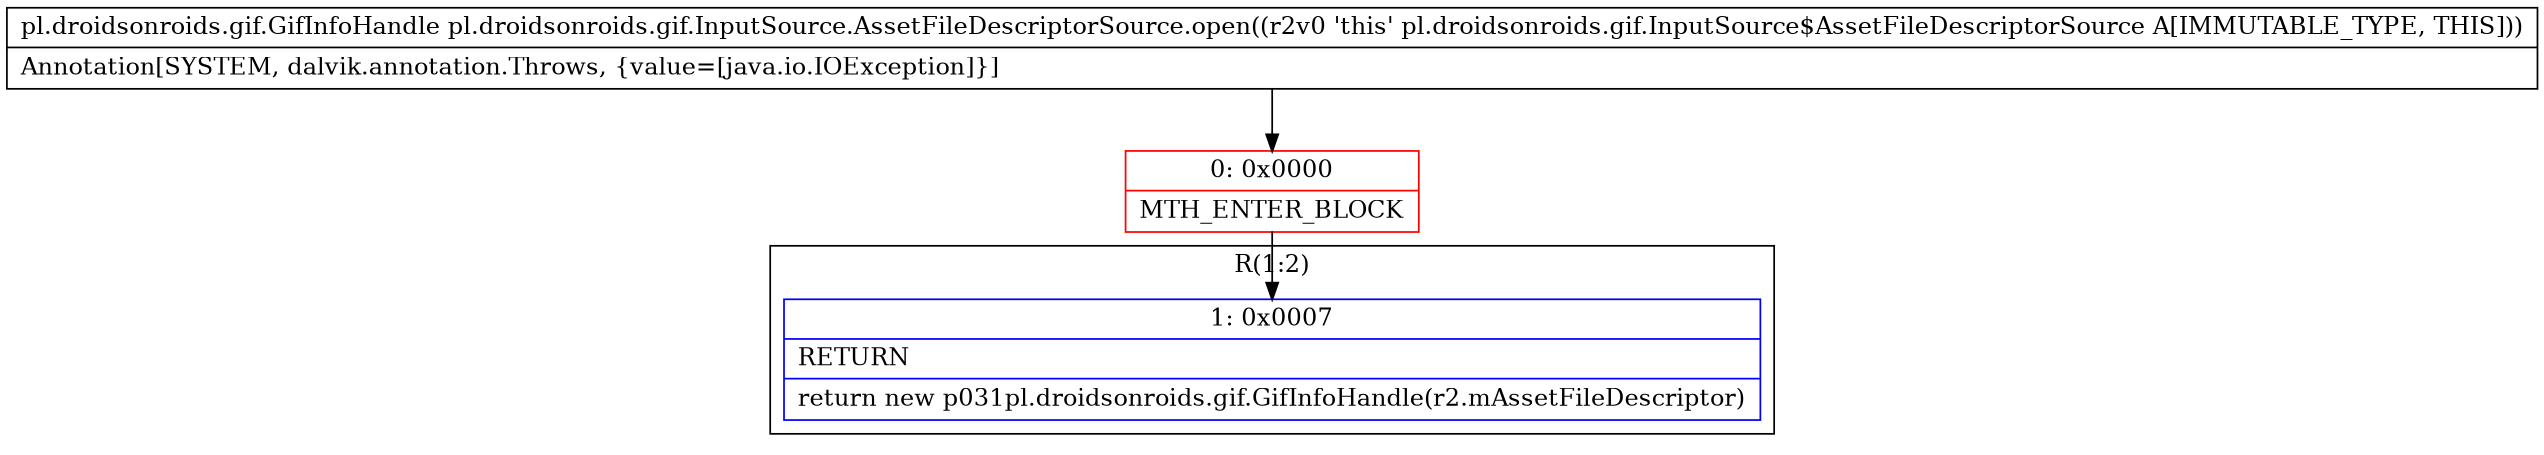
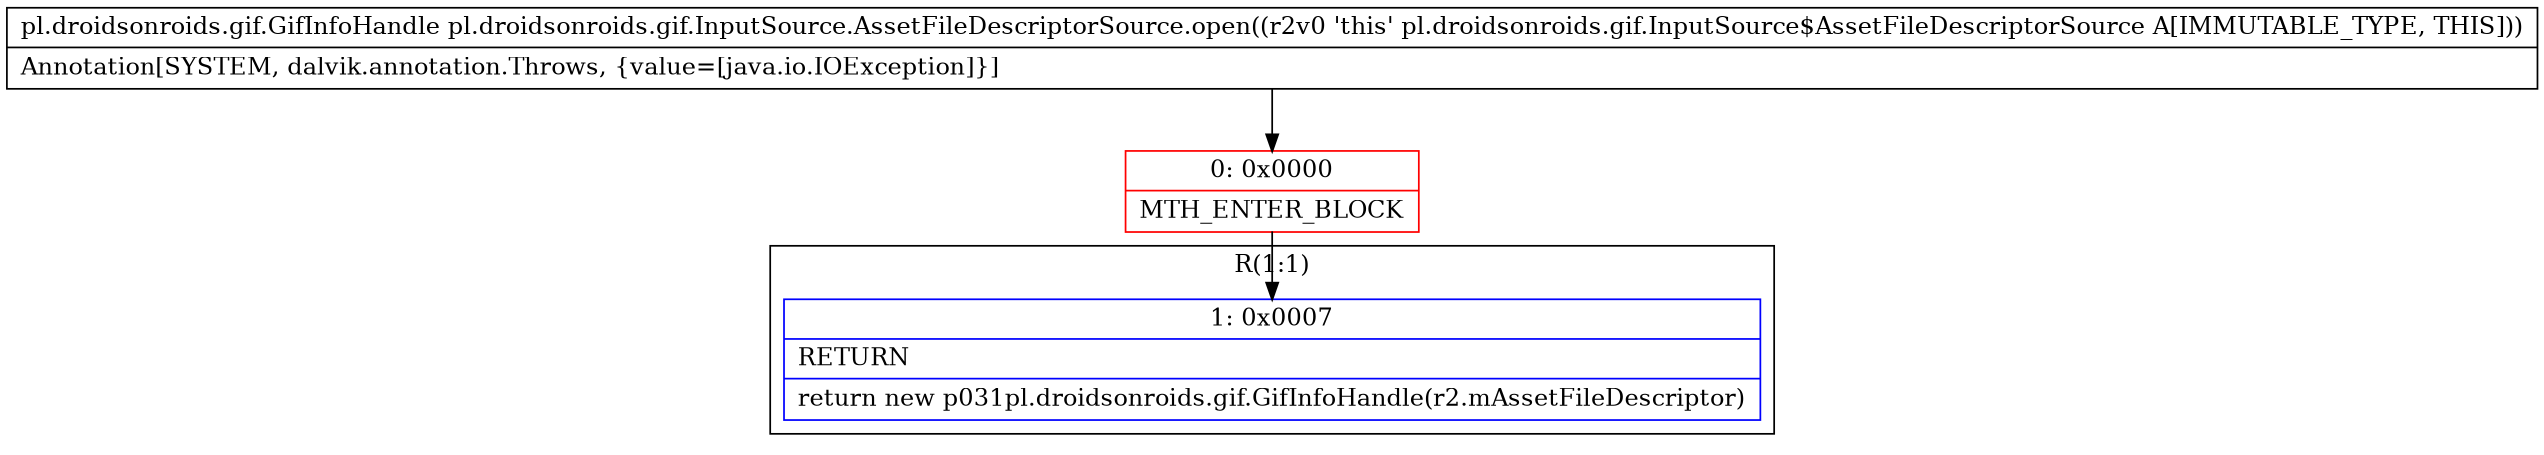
cluster "R(1:2)": label "R(1:2)" -> "R(1:1)"
